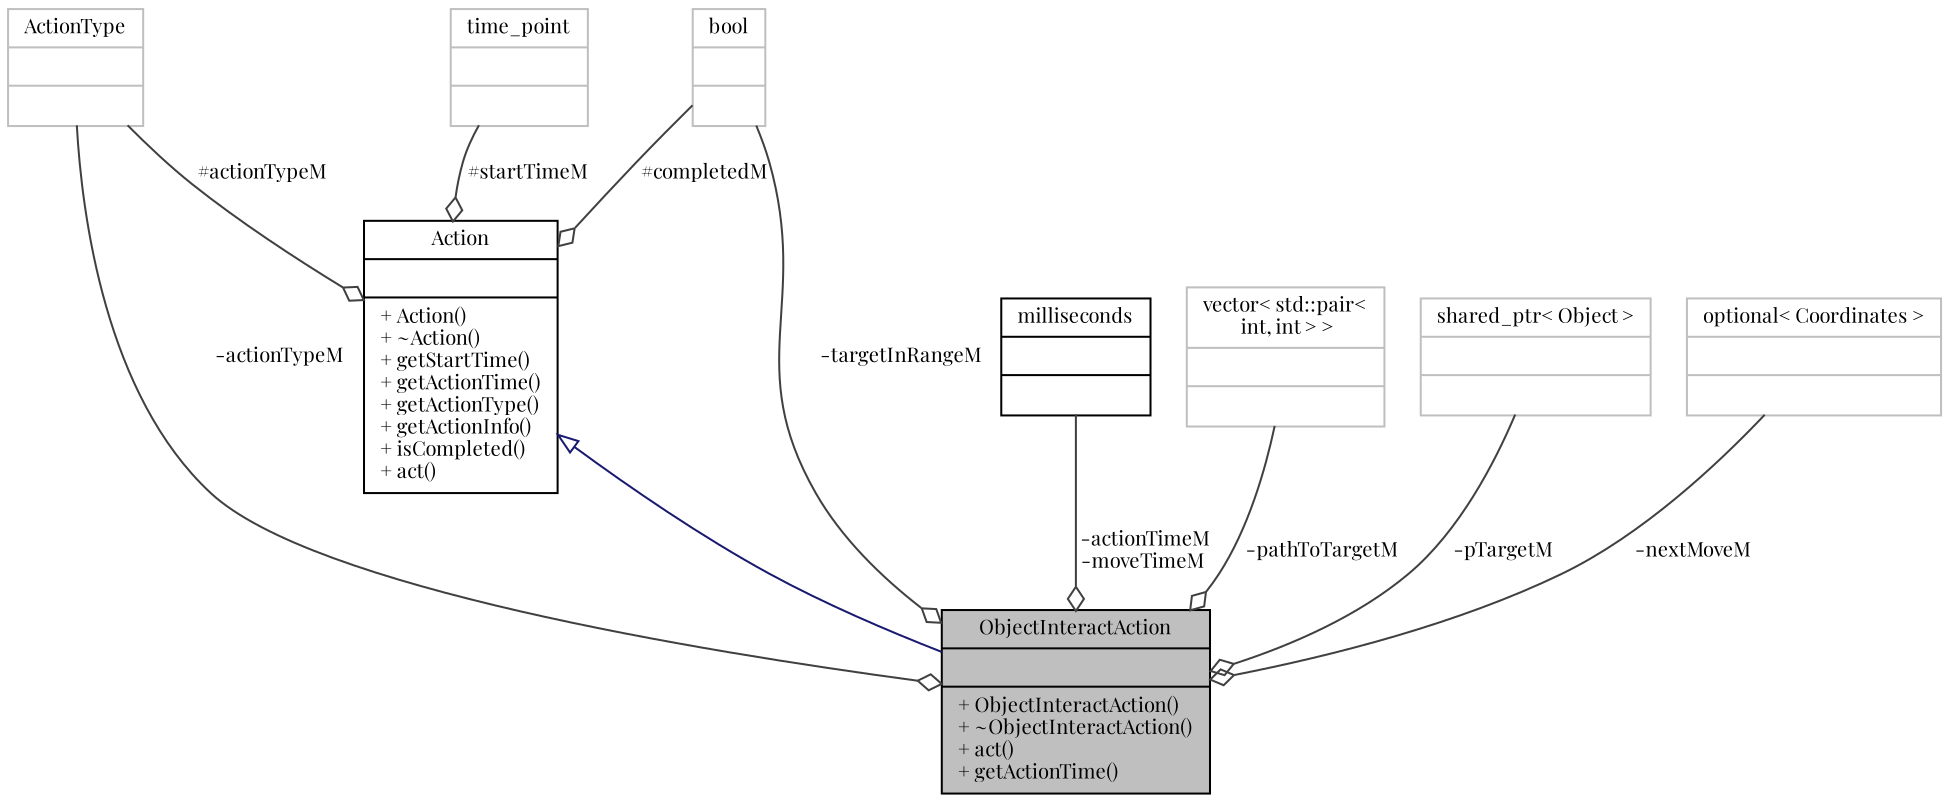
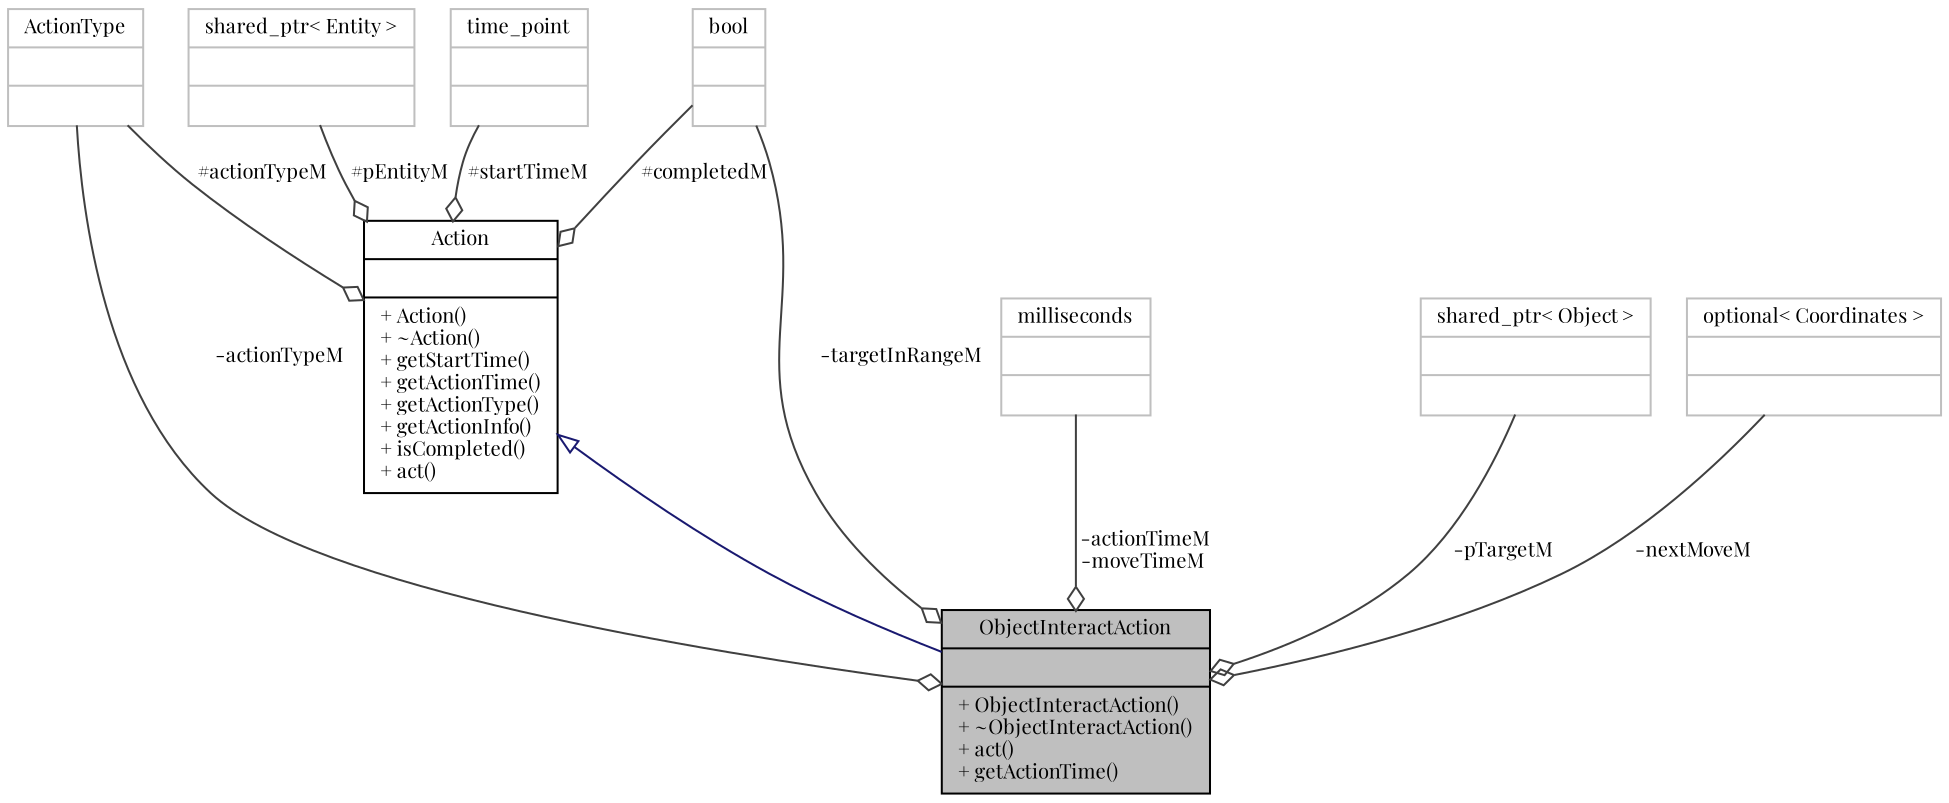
node "shared_ptr< Entity >": added
node "milliseconds": color black -> grey75
node "vector< std::pair<": removed
